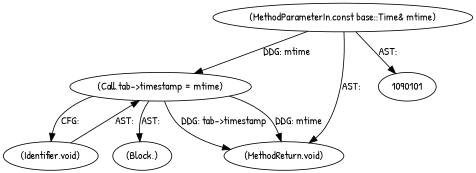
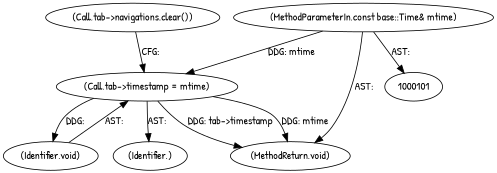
node "(Call,tab->navigations.clear())": added
node "1090101": label "1090101" -> "1000101"
edge "(Call,tab->timestamp = mtime)" -> "(Identifier,void)": label "CFG: " -> "DDG: "
node "(Block,)": label "(Block,)" -> "(Identifier,)"
